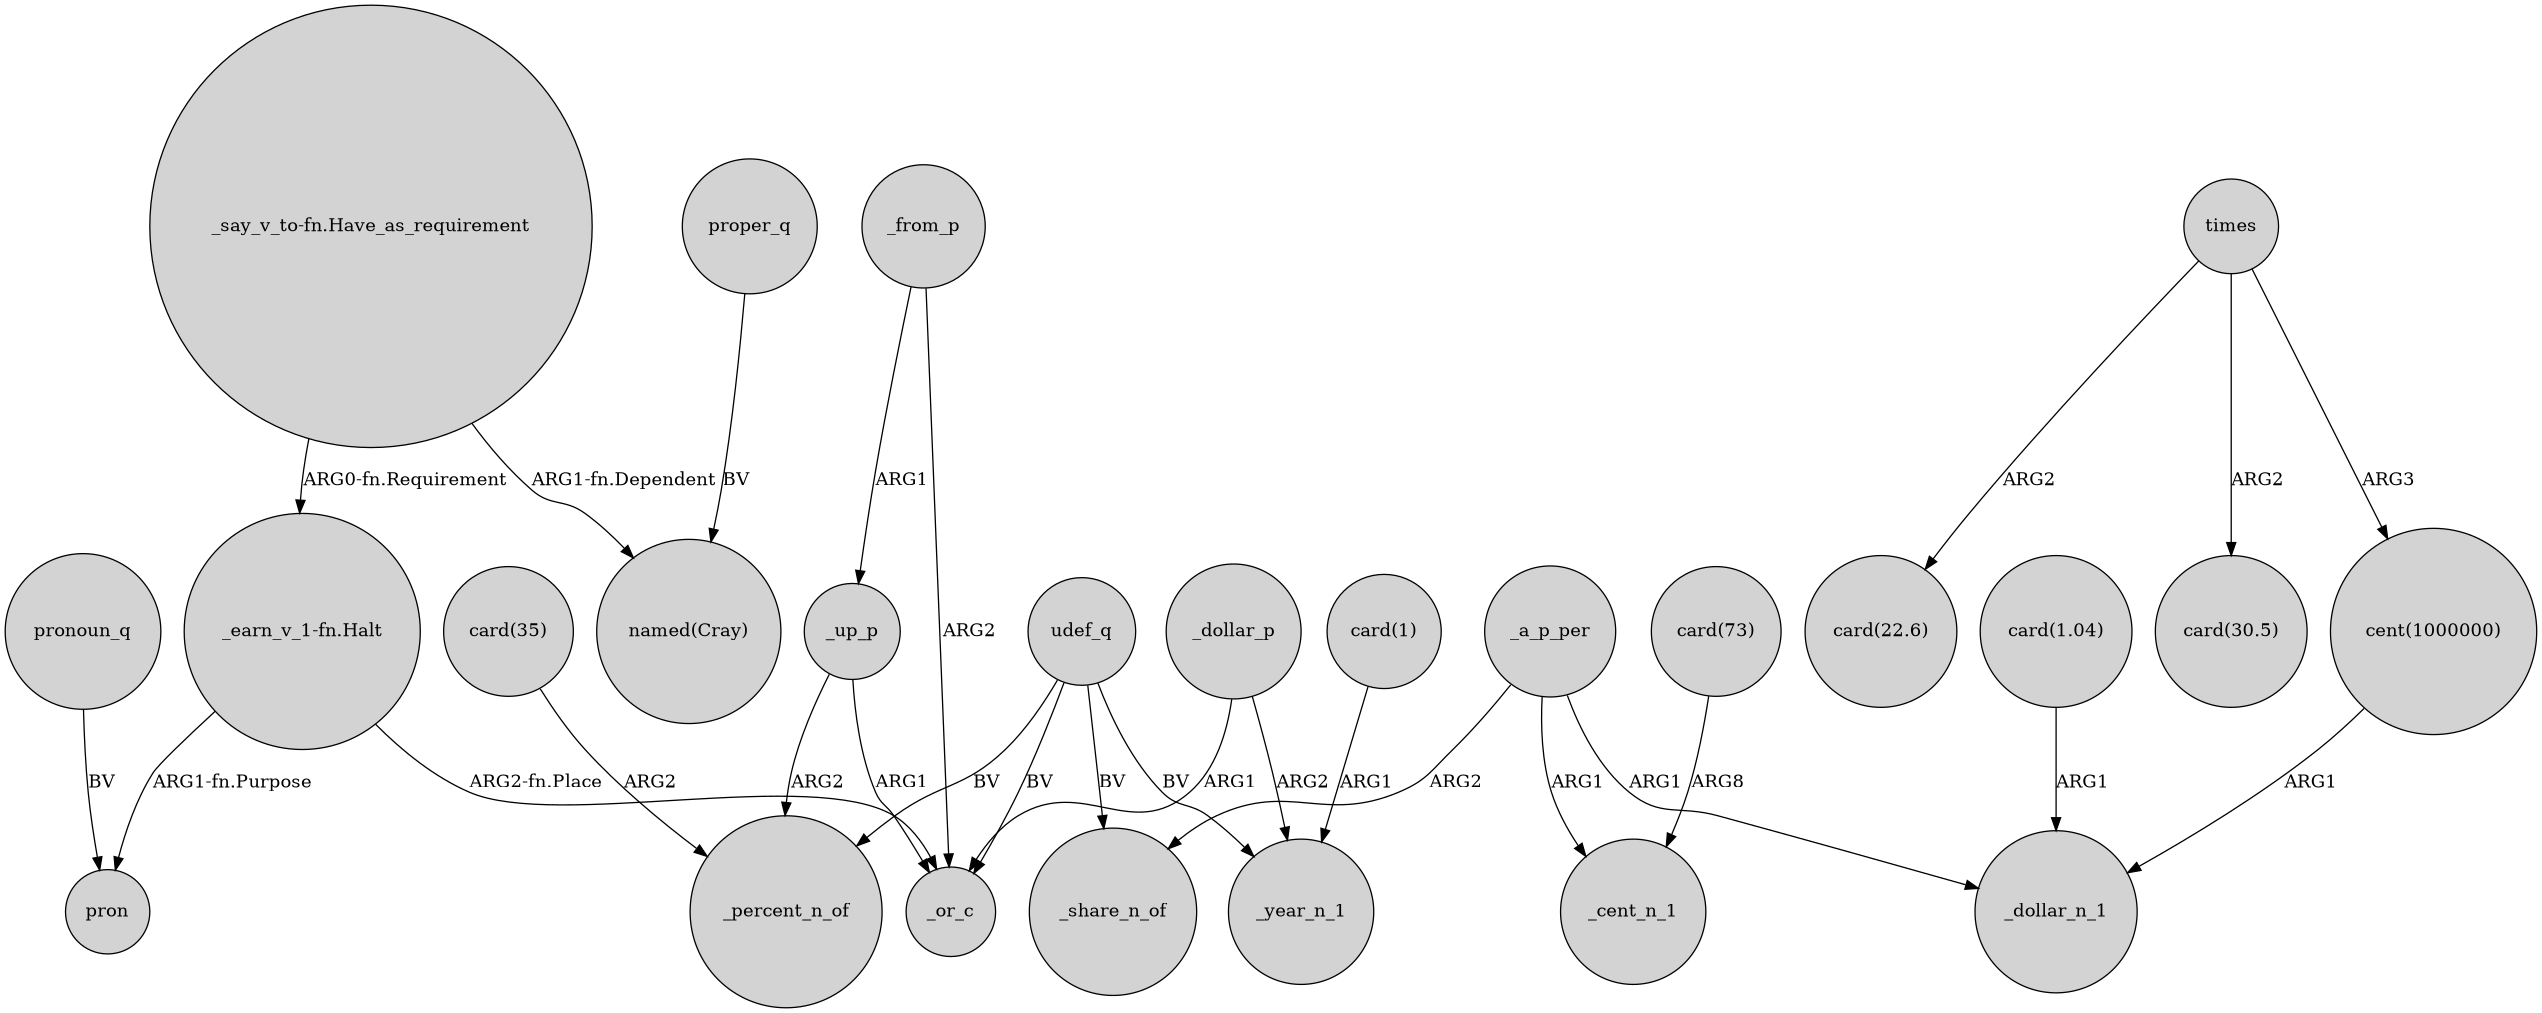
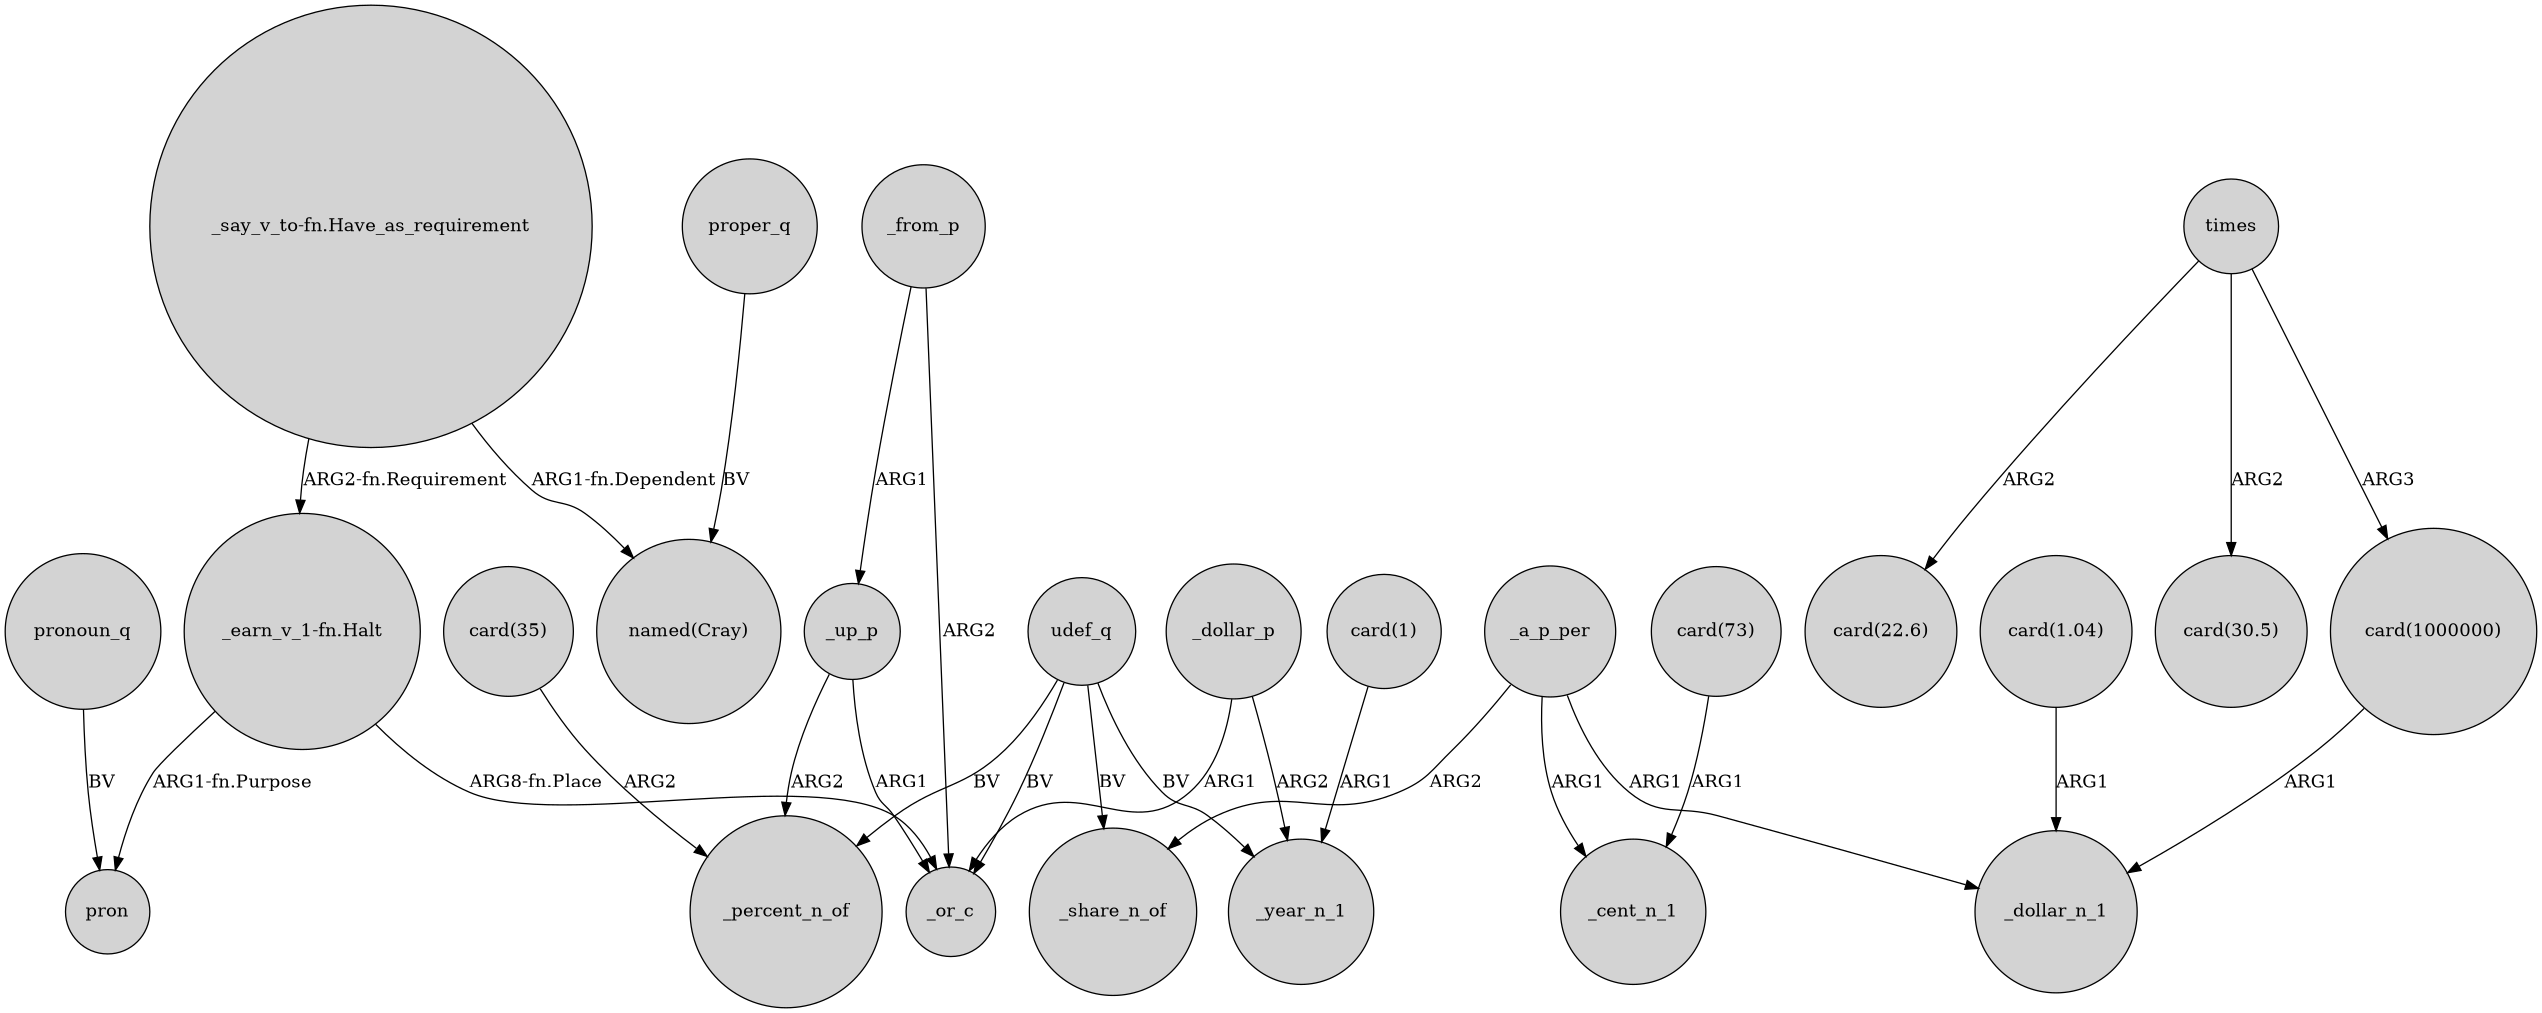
edge "_say_v_to-fn.Have_as_requirement" -> "_earn_v_1-fn.Halt": label "ARG0-fn.Requirement" -> "ARG2-fn.Requirement"
node "cent(1000000)": label "cent(1000000)" -> "card(1000000)"
edge "_earn_v_1-fn.Halt" -> "_or_c": label "ARG2-fn.Place" -> "ARG8-fn.Place"
edge "card(73)" -> "_cent_n_1": label "ARG8" -> "ARG1"
